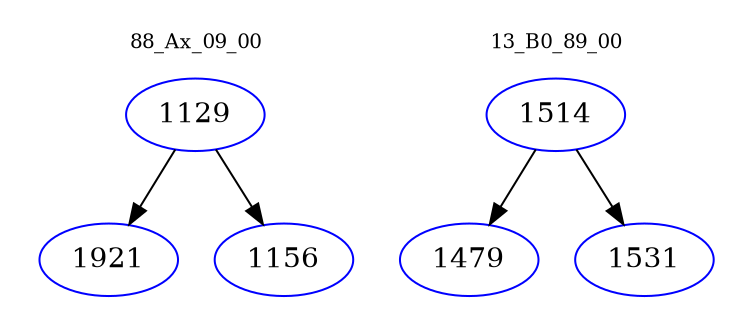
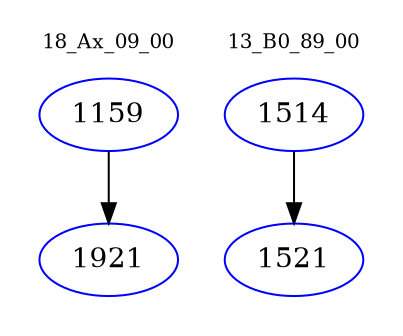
cluster "88_Ax_09_00": label "88_Ax_09_00" -> "18_Ax_09_00"
node "1129": label "1129" -> "1159"
node "1156": removed
node "1479": removed
node "1531": label "1531" -> "1521"
